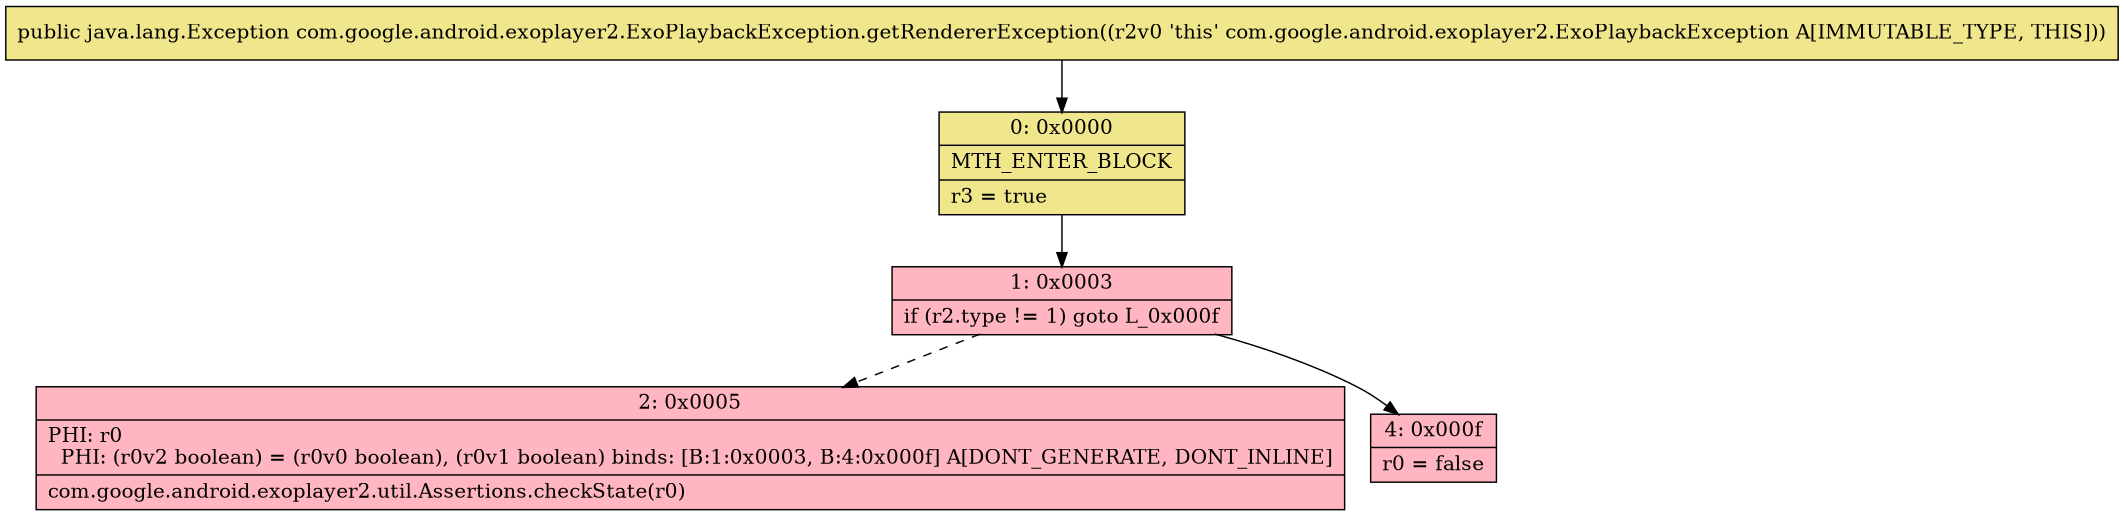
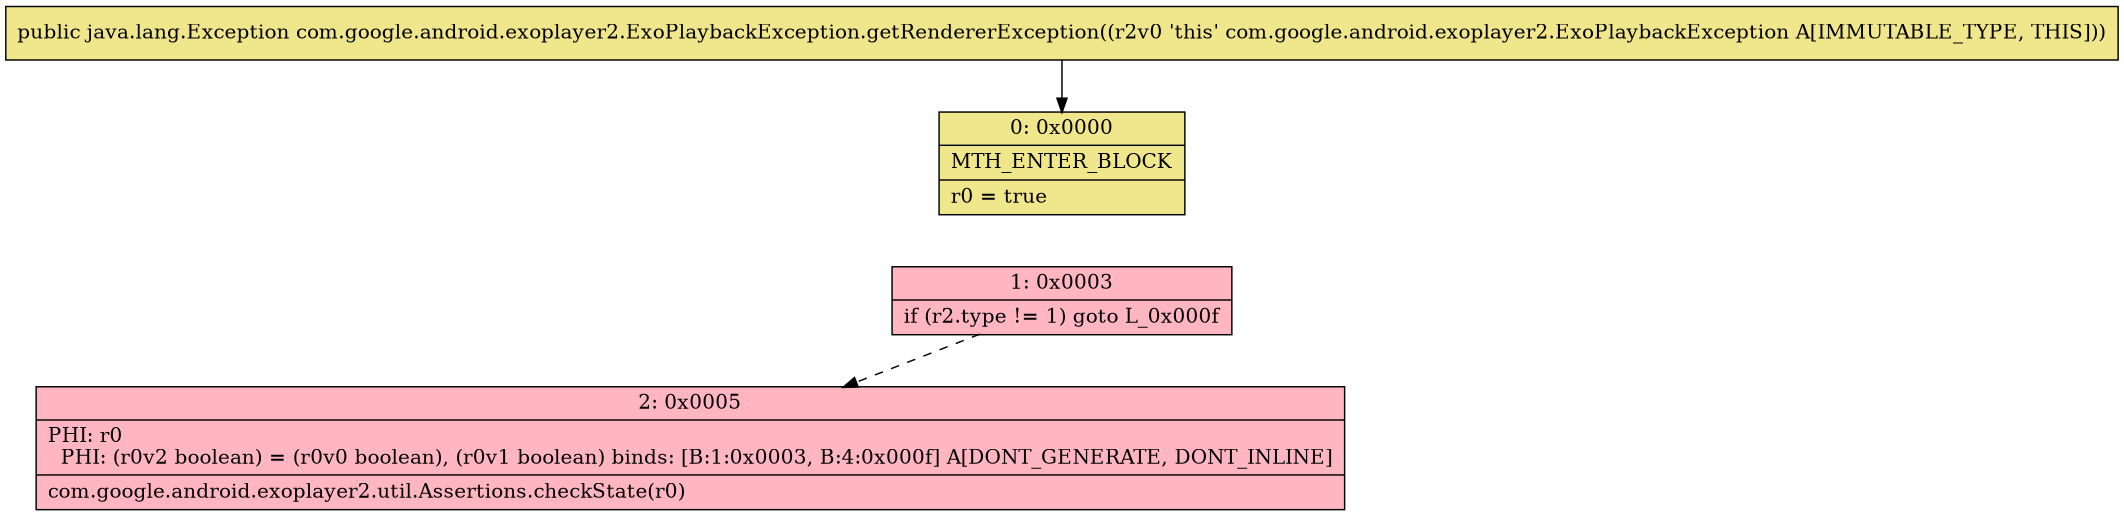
node "0: 0x0000": text "r3 = true" -> "r0 = true"
edge "0: 0x0000" -> "1: 0x0003": removed
node "4: 0x000f": removed
